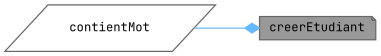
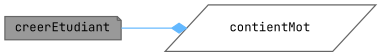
edge "contientMot" -> "creerEtudiant": reversed
